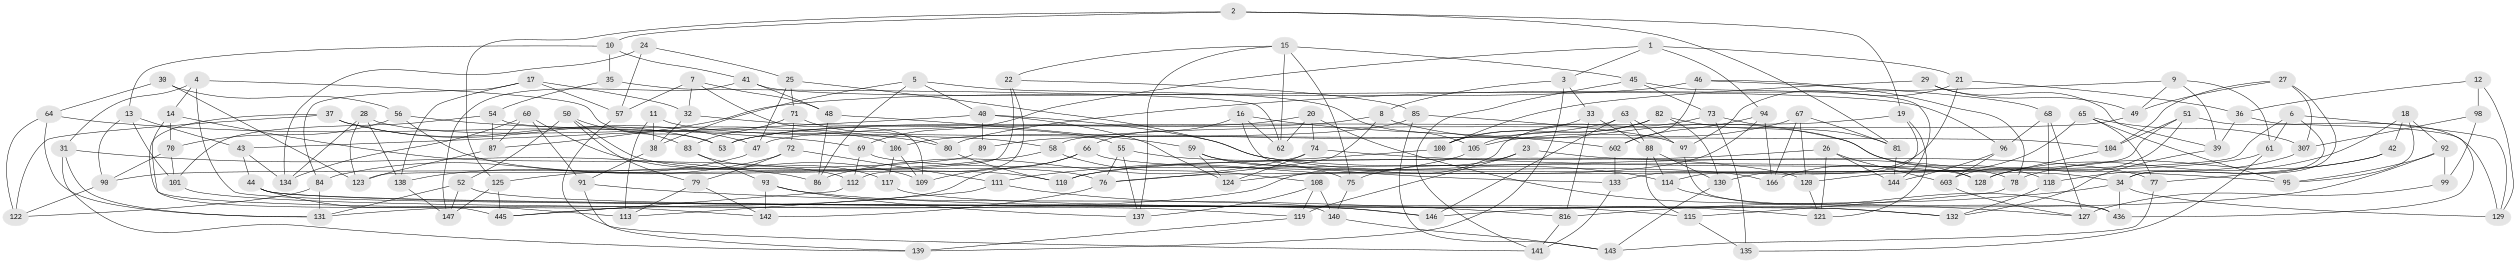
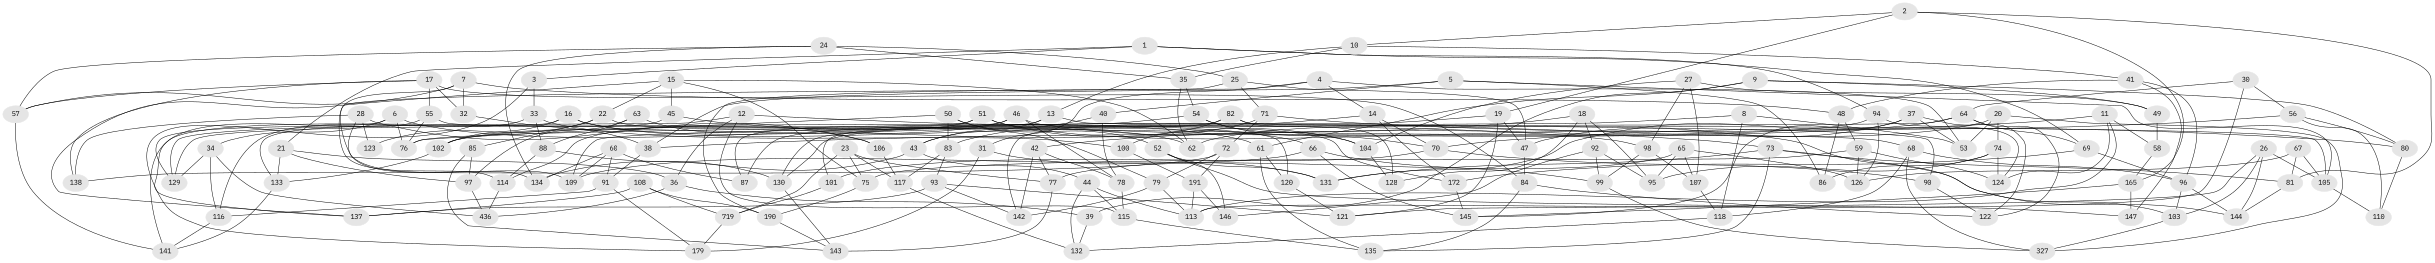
edge "24" -- "35": added
node "29": removed
edge "3" -- "8": removed
edge "45" -- "144": now "73" -- "144"
edge "32" -- "55": now "17" -- "55"
edge "30" -- "123": now "30" -- "113"
edge "54" -- "101": now "54" -- "70"
edge "40" -- "124": now "11" -- "124"
edge "67" -- "120": removed
node "89": removed
node "602": label "602" -> "102"
node "307": label "307" -> "107"
edge "63" -- "146": removed
edge "26" -- "110": now "26" -- "105"
edge "31" -- "86": removed
edge "27" -- "34": now "27" -- "98"
edge "23" -- "117": added
edge "106" -- "109": now "64" -- "109"
edge "69" -- "128": now "69" -- "96"
edge "87" -- "123": removed
edge "58" -- "108": removed
edge "66" -- "34": now "66" -- "99"
node "125": label "125" -> "165"
node "112": label "112" -> "172"
node "111": label "111" -> "191"
node "166": label "166" -> "126"
node "603": label "603" -> "103"
edge "88" -- "115": now "12" -- "115"
edge "84" -- "131": now "84" -- "135"
edge "138" -- "147": removed
edge "76" -- "142": now "42" -- "142"
node "445": label "445" -> "145"
node "119": label "119" -> "719"
node "140": label "140" -> "190"
node "816": label "816" -> "116"
node "127": label "127" -> "327"
node "139": label "139" -> "179"
